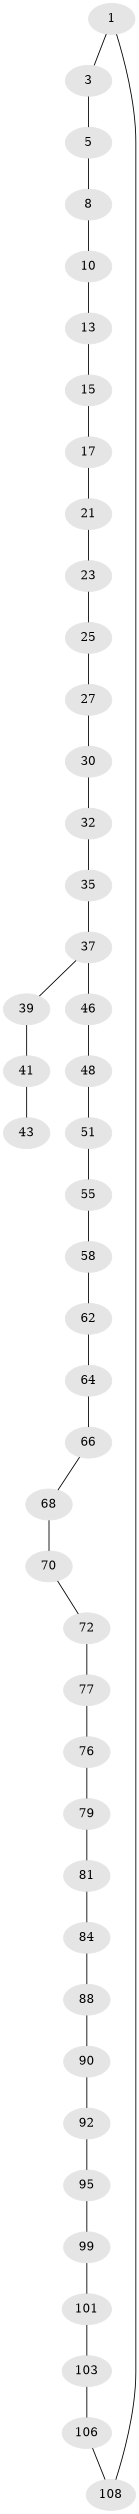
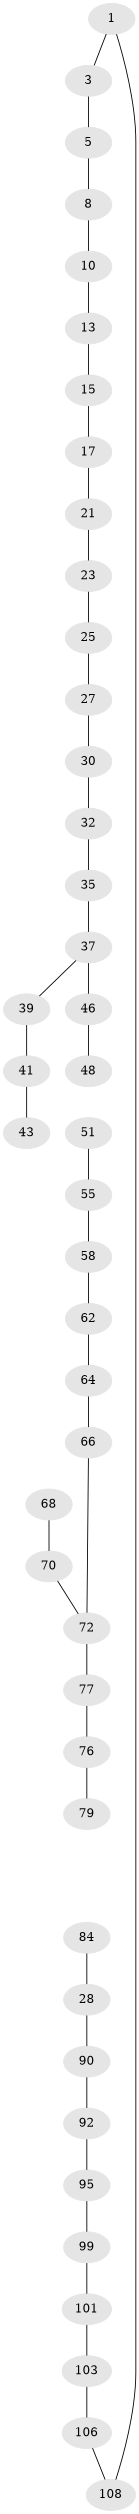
edge "48" -- "51": removed
edge "66" -- "68": now "66" -- "72"
node "81": removed
node "88": label "88" -> "28"
